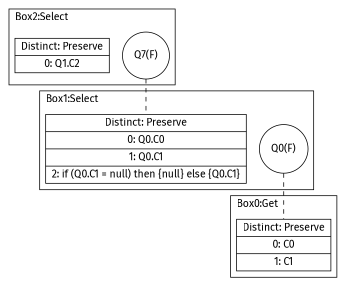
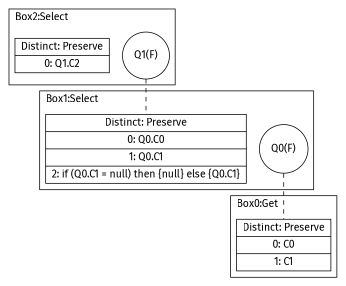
node "Q7(F)": label "Q7(F)" -> "Q1(F)"
